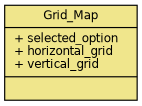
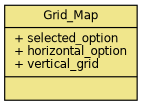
node "Grid_Map": text "+ horizontal_grid" -> "+ horizontal_option"
